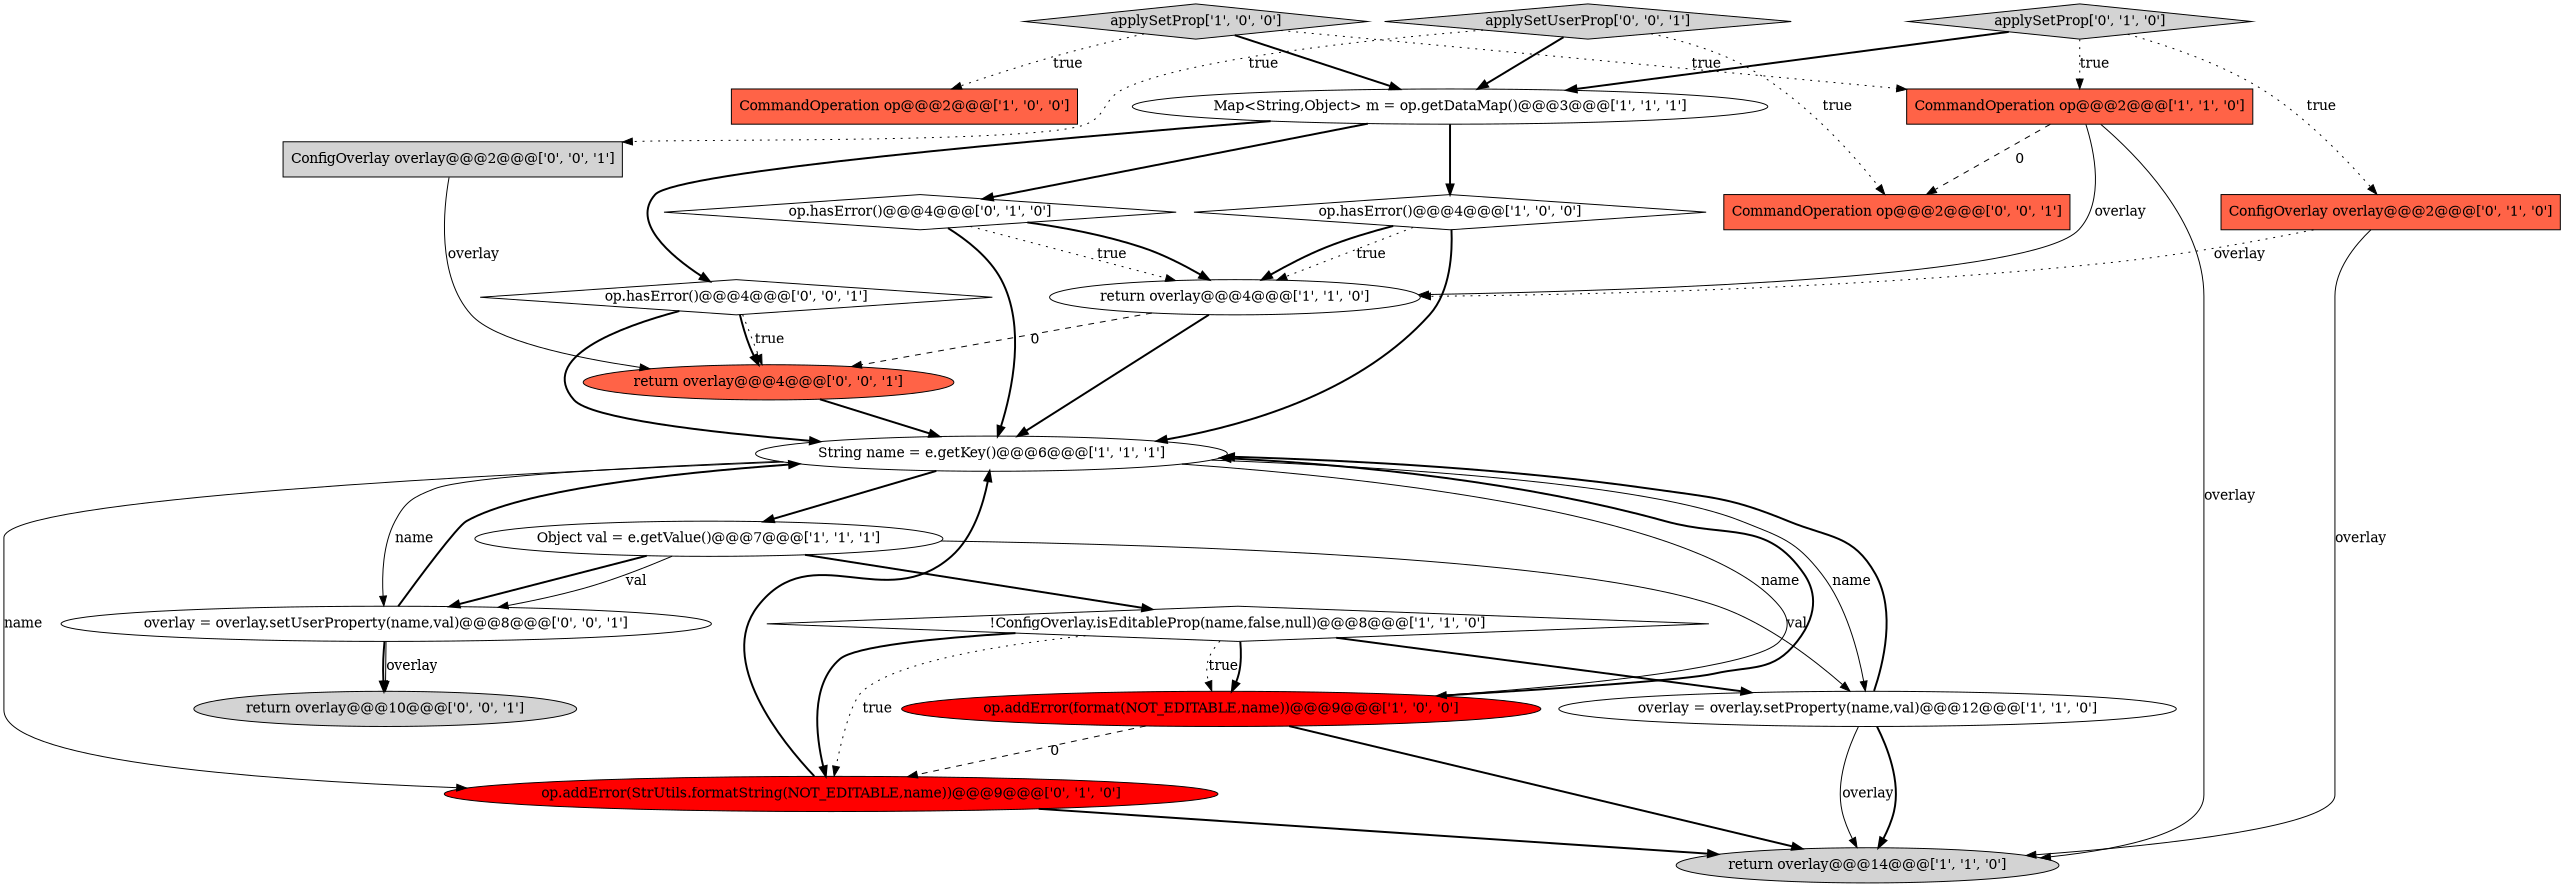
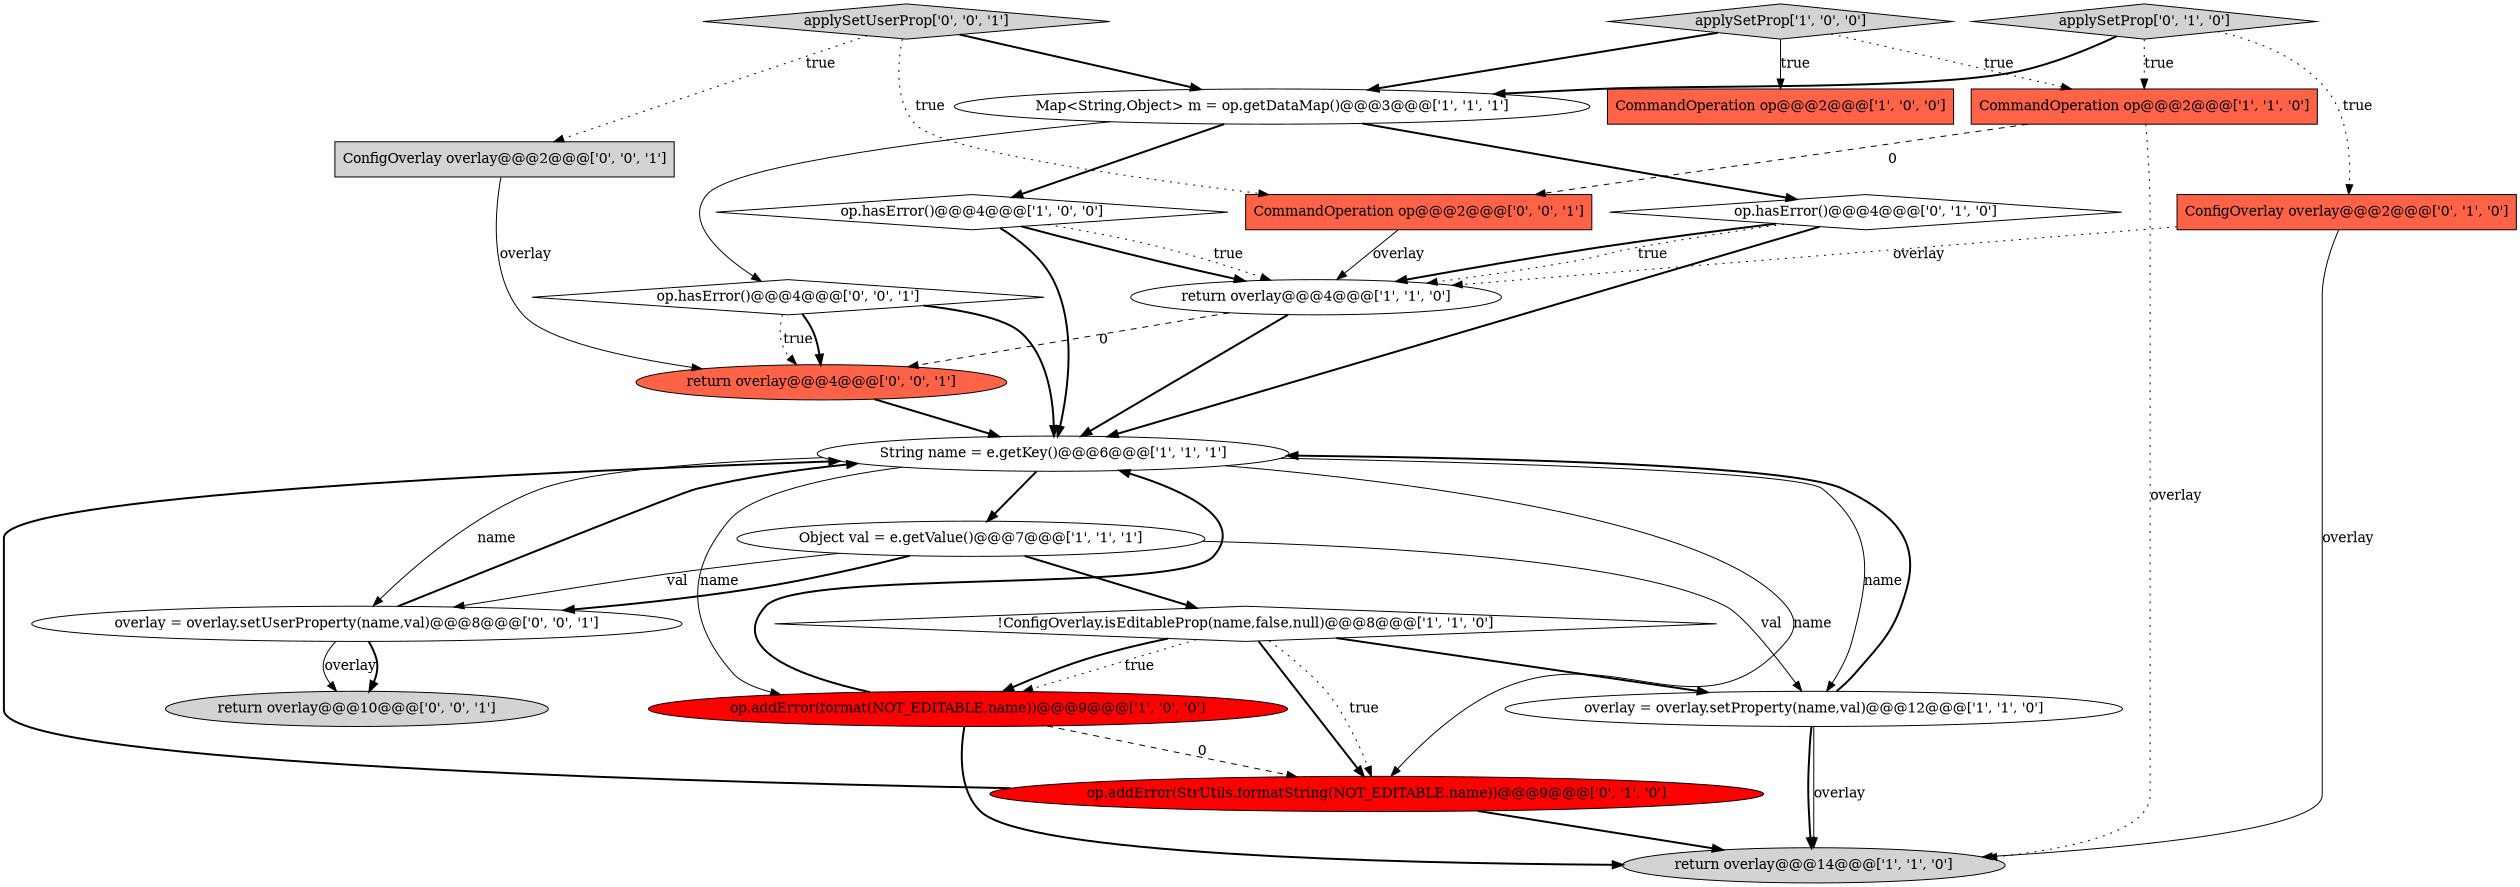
edge "applySetProp['1', '0', '0']" -> "CommandOperation op@@@2@@@['1', '0', '0']": style dotted -> solid
edge "Map<String,Object> m = op.getDataMap()@@@3@@@['1', '1', '1']" -> "op.hasError()@@@4@@@['0', '0', '1']": style bold -> solid
edge "CommandOperation op@@@2@@@['1', '1', '0']" -> "return overlay@@@4@@@['1', '1', '0']": now "CommandOperation op@@@2@@@['0', '0', '1']" -> "return overlay@@@4@@@['1', '1', '0']"
edge "CommandOperation op@@@2@@@['1', '1', '0']" -> "return overlay@@@14@@@['1', '1', '0']": style solid -> dotted
